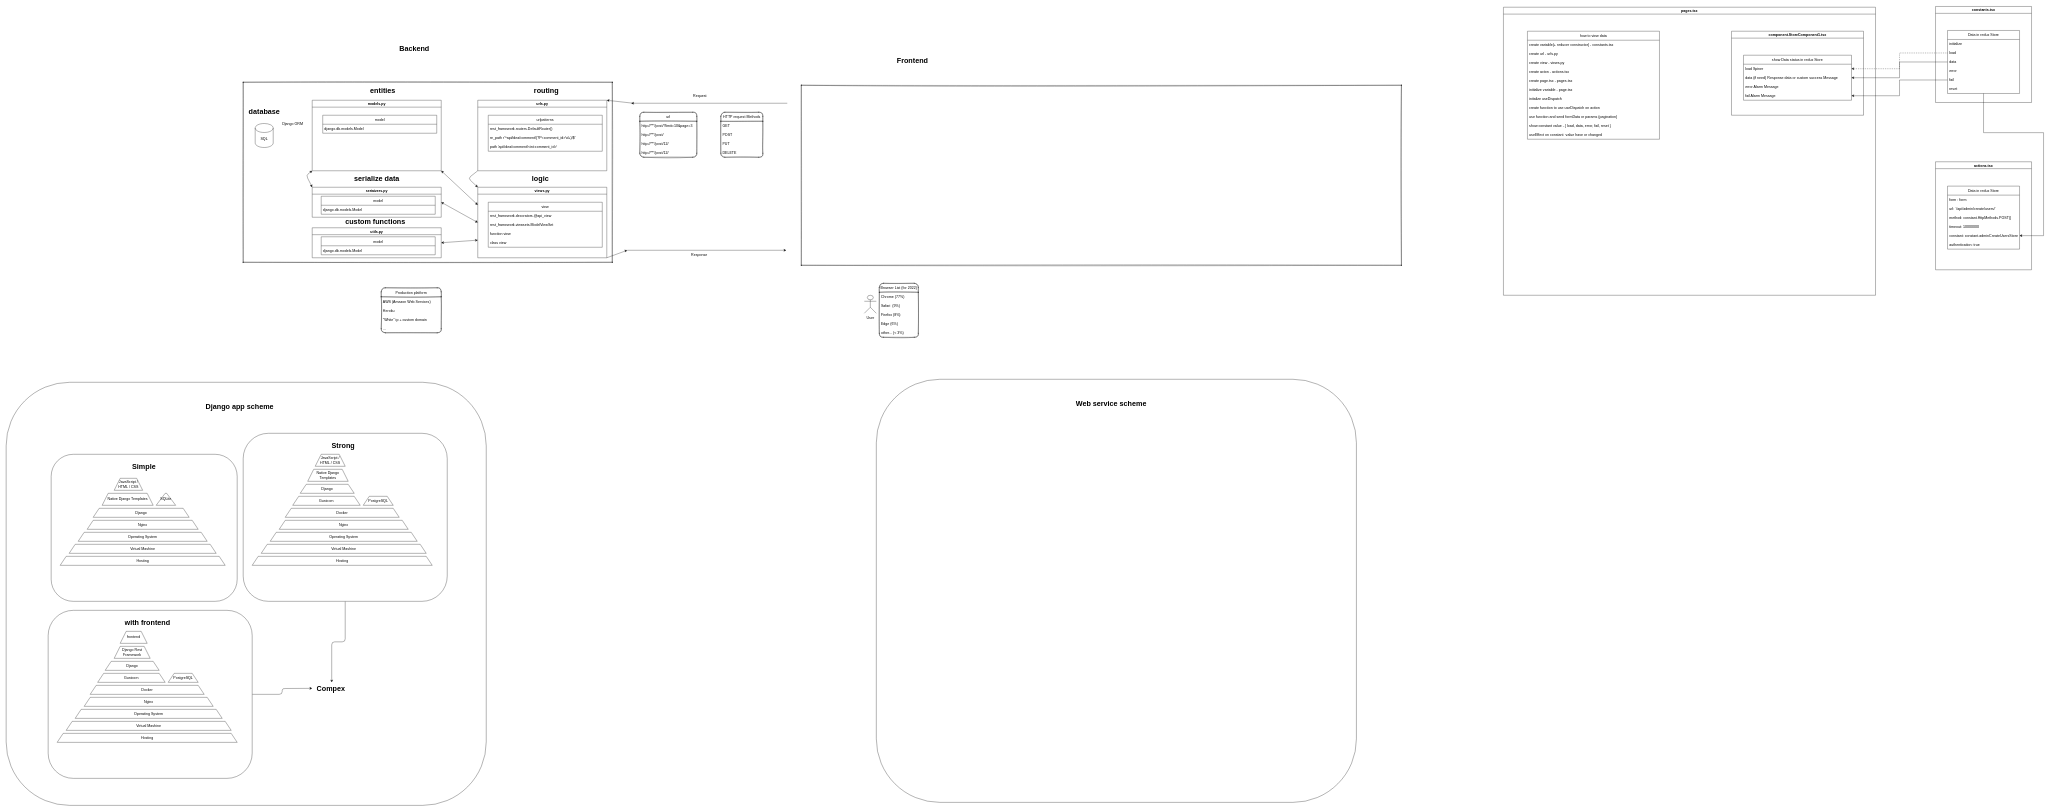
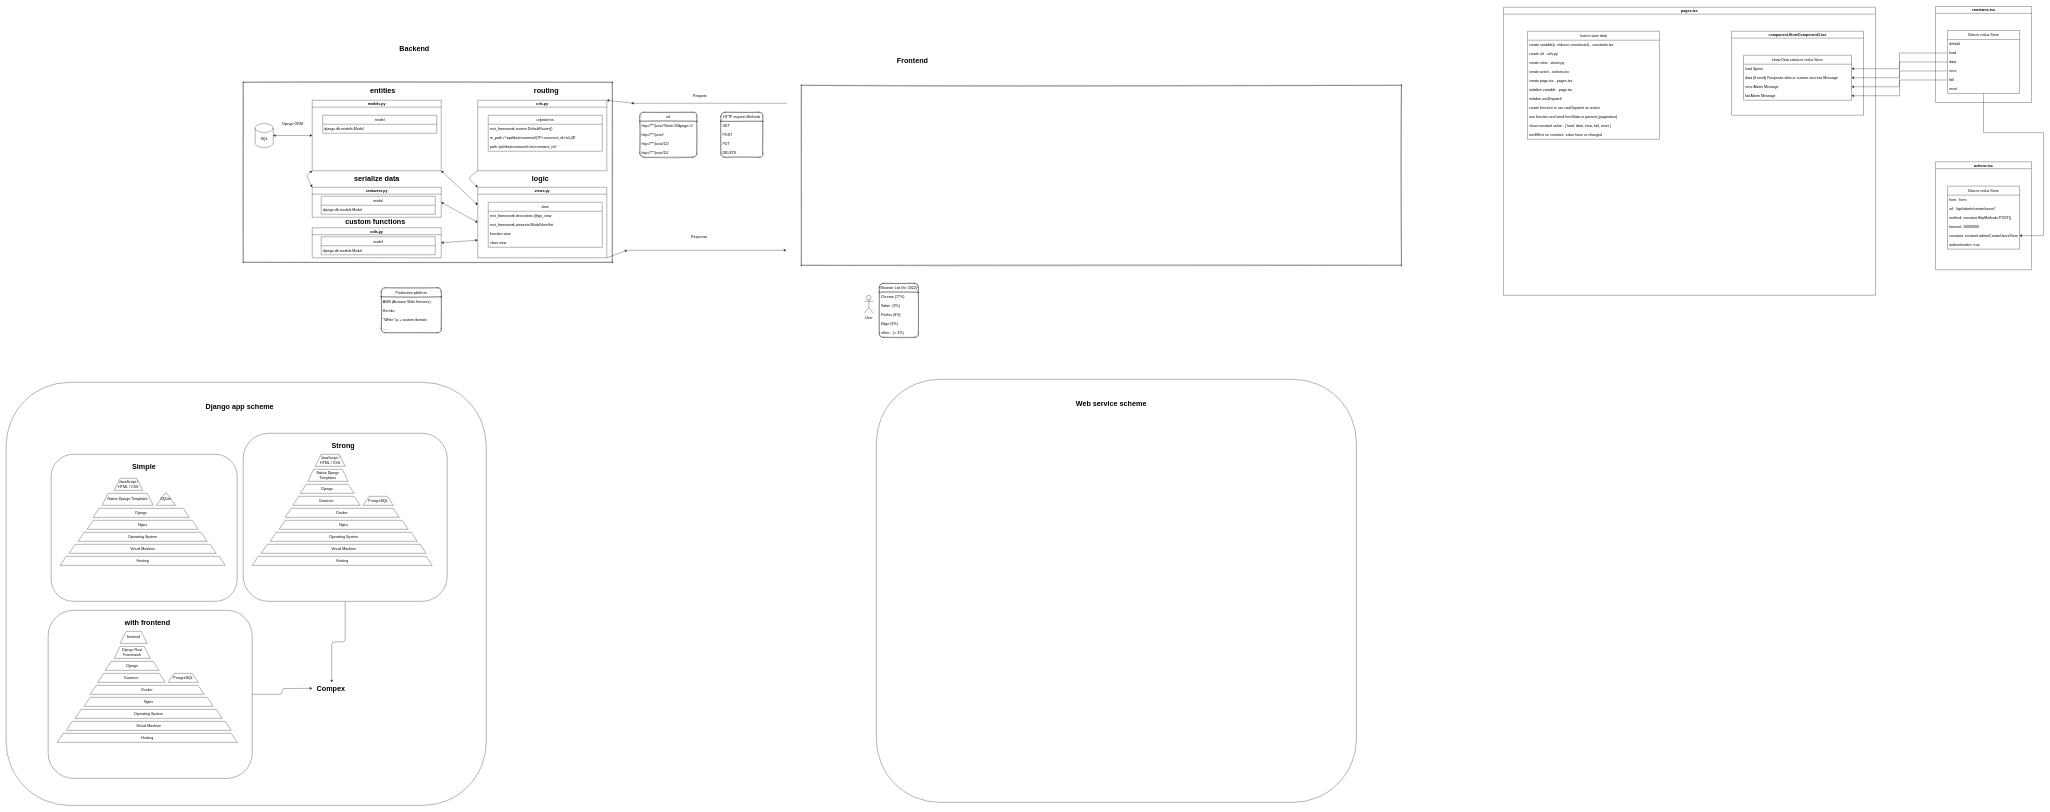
node "initialize": label "initialize" -> "default"
edge "load" -> "load Spiner": style dashed -> solid
edge "error" -> "error Alarm Message": added
node "database": removed
edge "SQL" -- "models.py": added
node "Response": moved (699, 255) -> (699, 237)
node "User": size 12x18 -> 9x18
